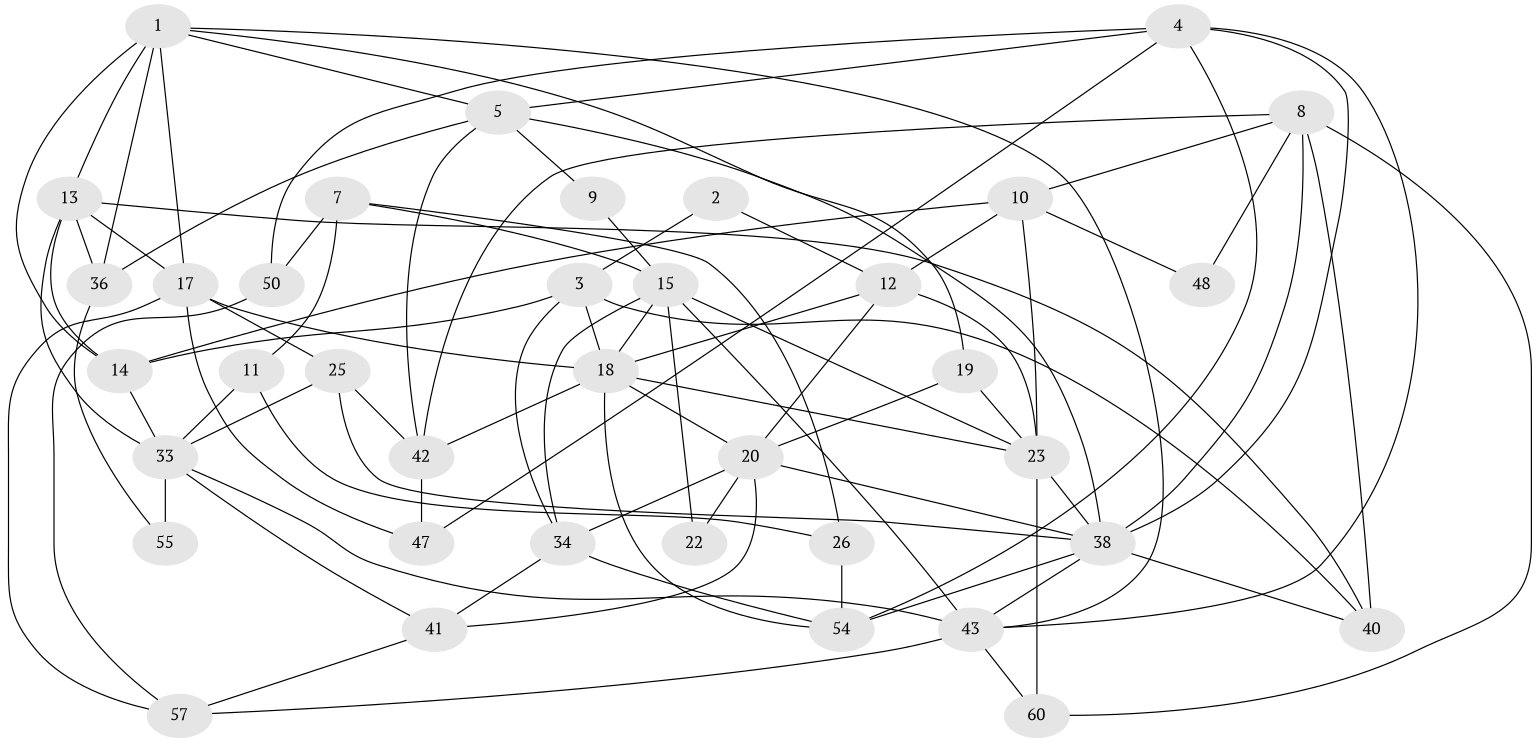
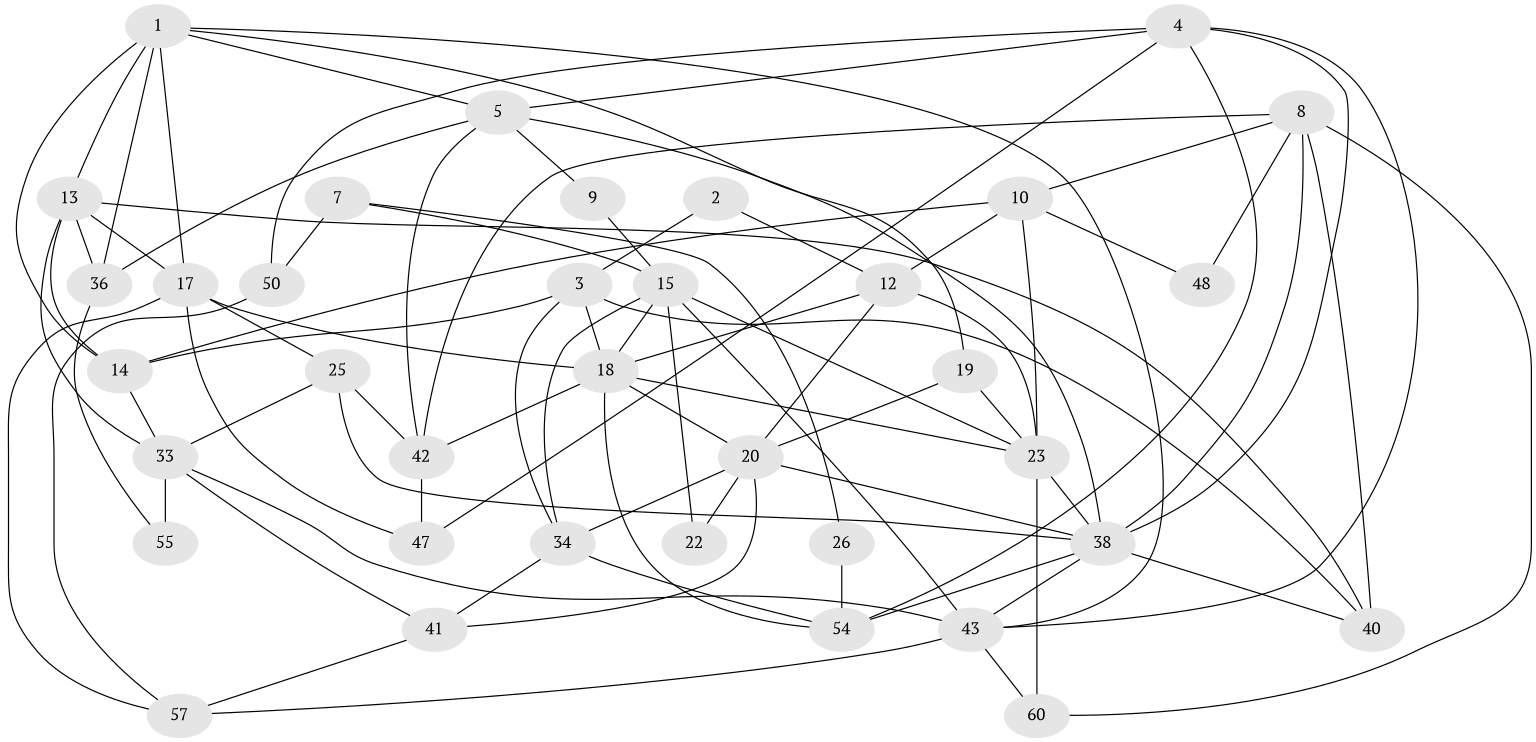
node "11": removed
